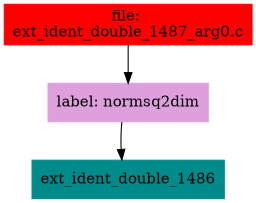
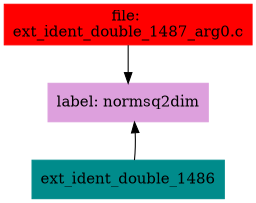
edge "label: normsq2dim" -> "ext_ident_double_1486": reversed
